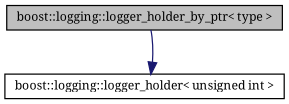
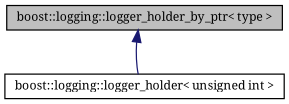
edge "boost::logging::logger_holder_by_ptr< type >" -> "boost::logging::logger_holder< unsigned int >": reversed
